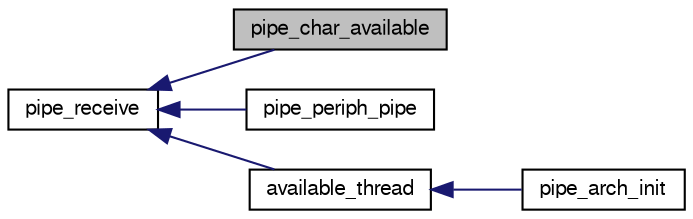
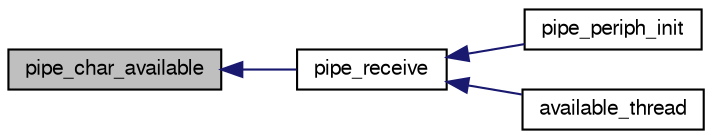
edge "pipe_char_available" -> "pipe_receive": reversed
node "pipe_periph_pipe": label "pipe_periph_pipe" -> "pipe_periph_init"
node "pipe_arch_init": removed
